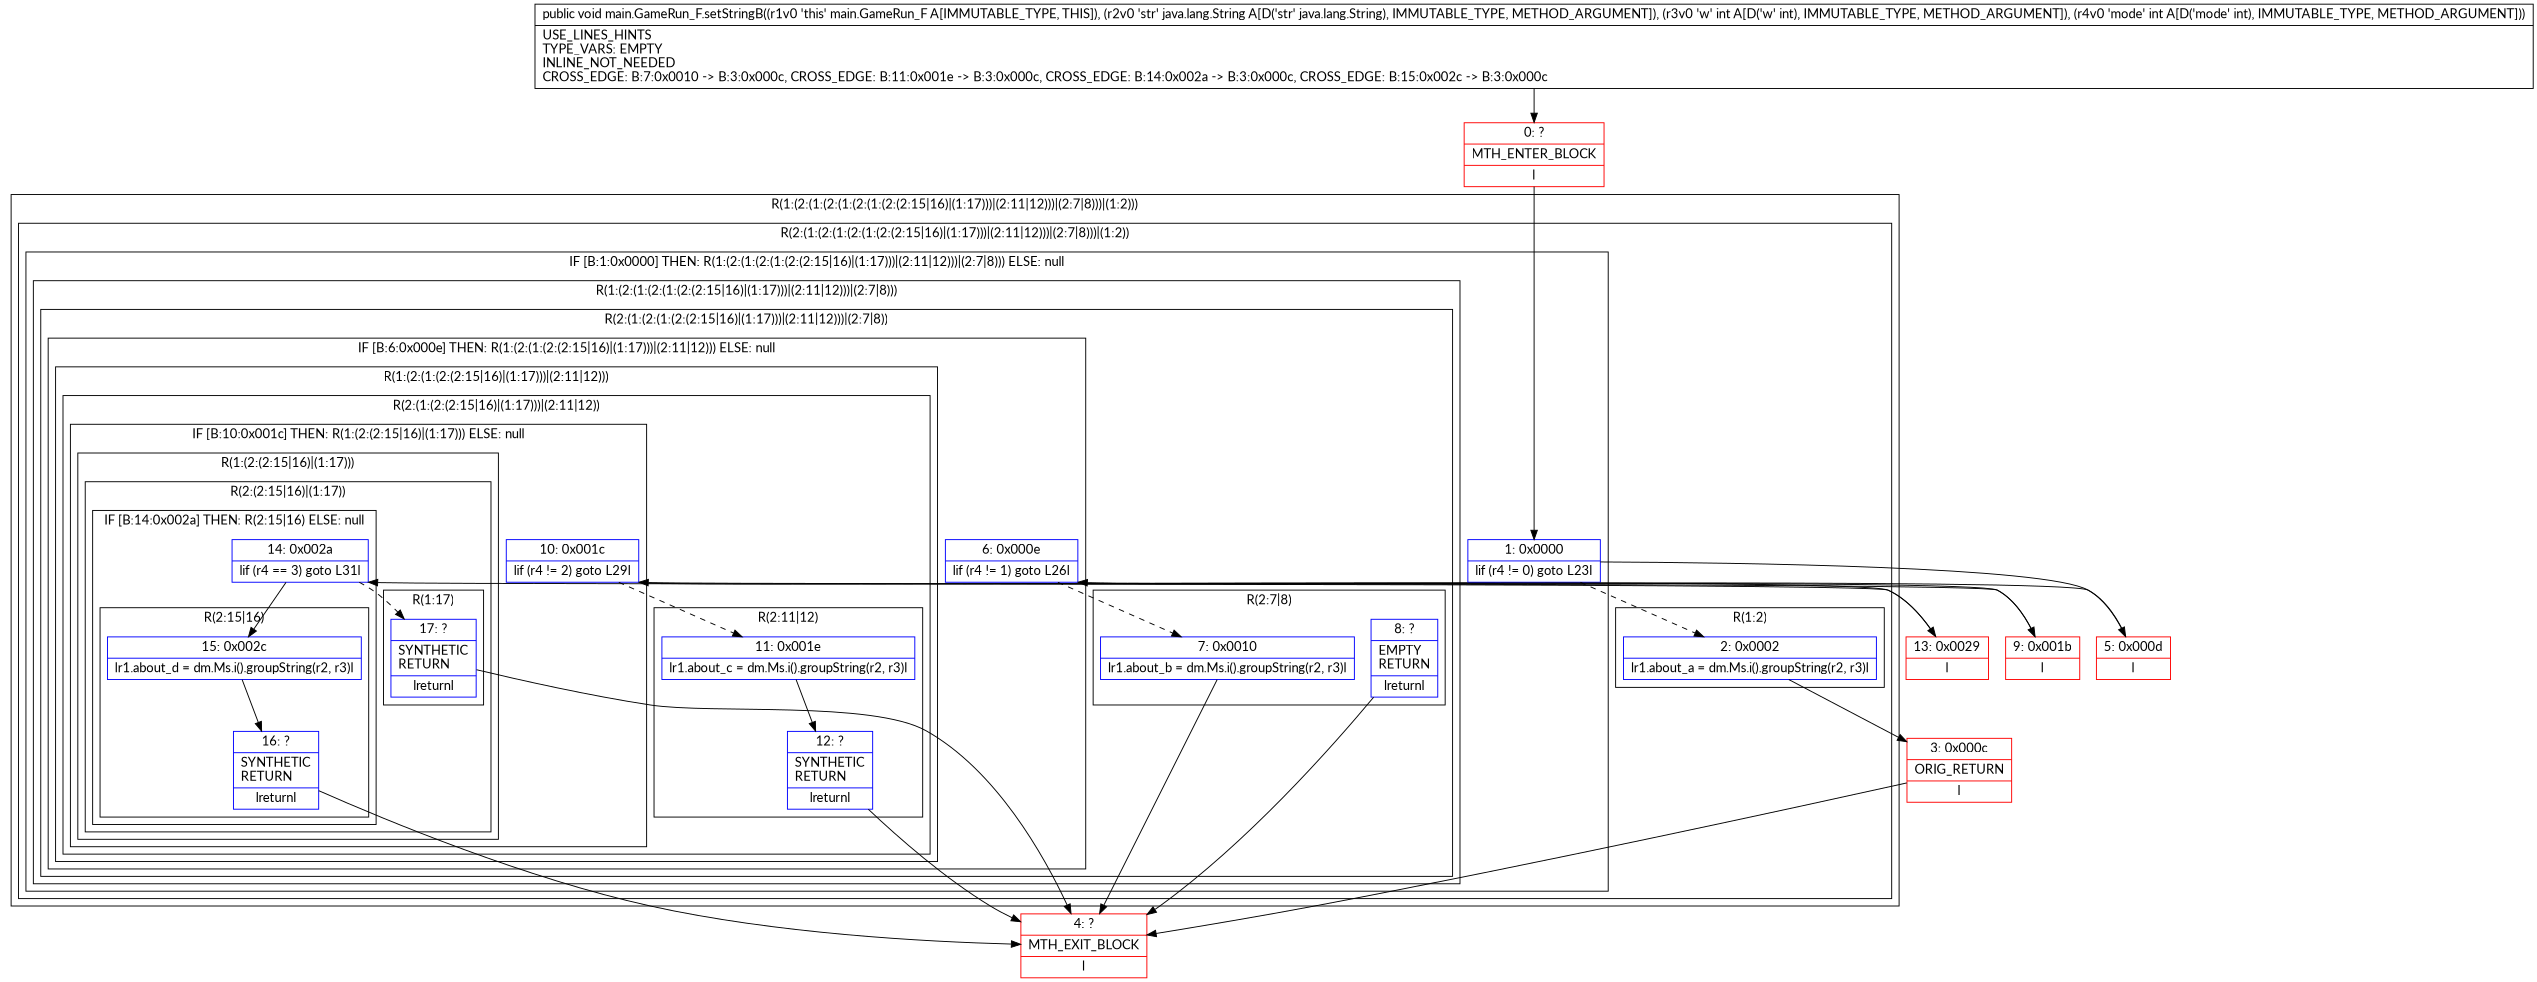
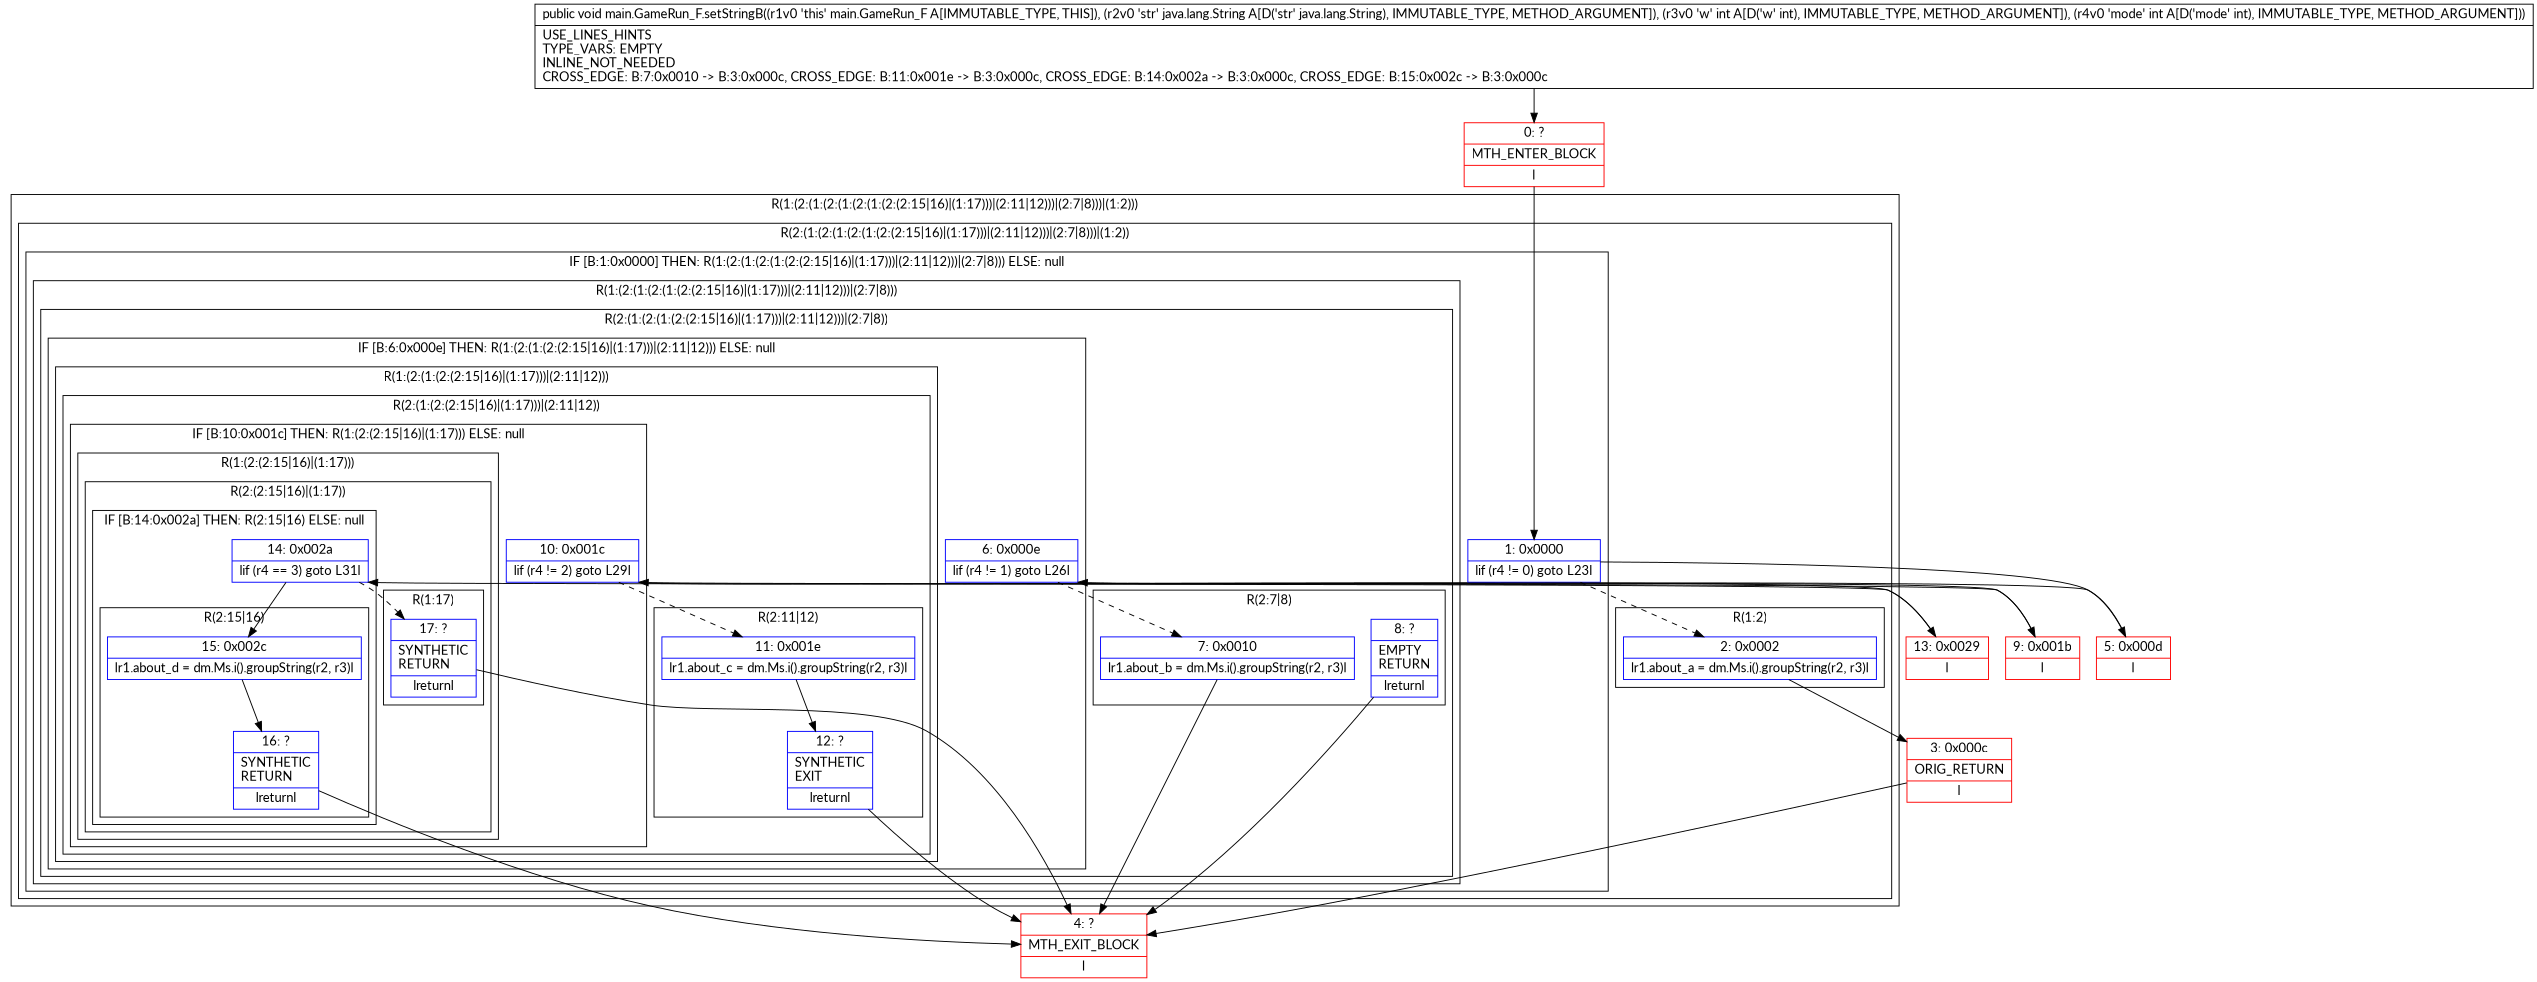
node "12: ?": text "RETURN" -> "EXIT"
